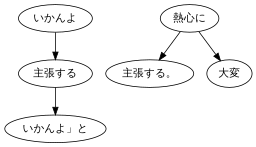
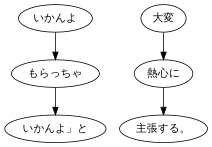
edge "熱心に" -> "大変": reversed
node "主張する": label "主張する" -> "もらっちゃ"
